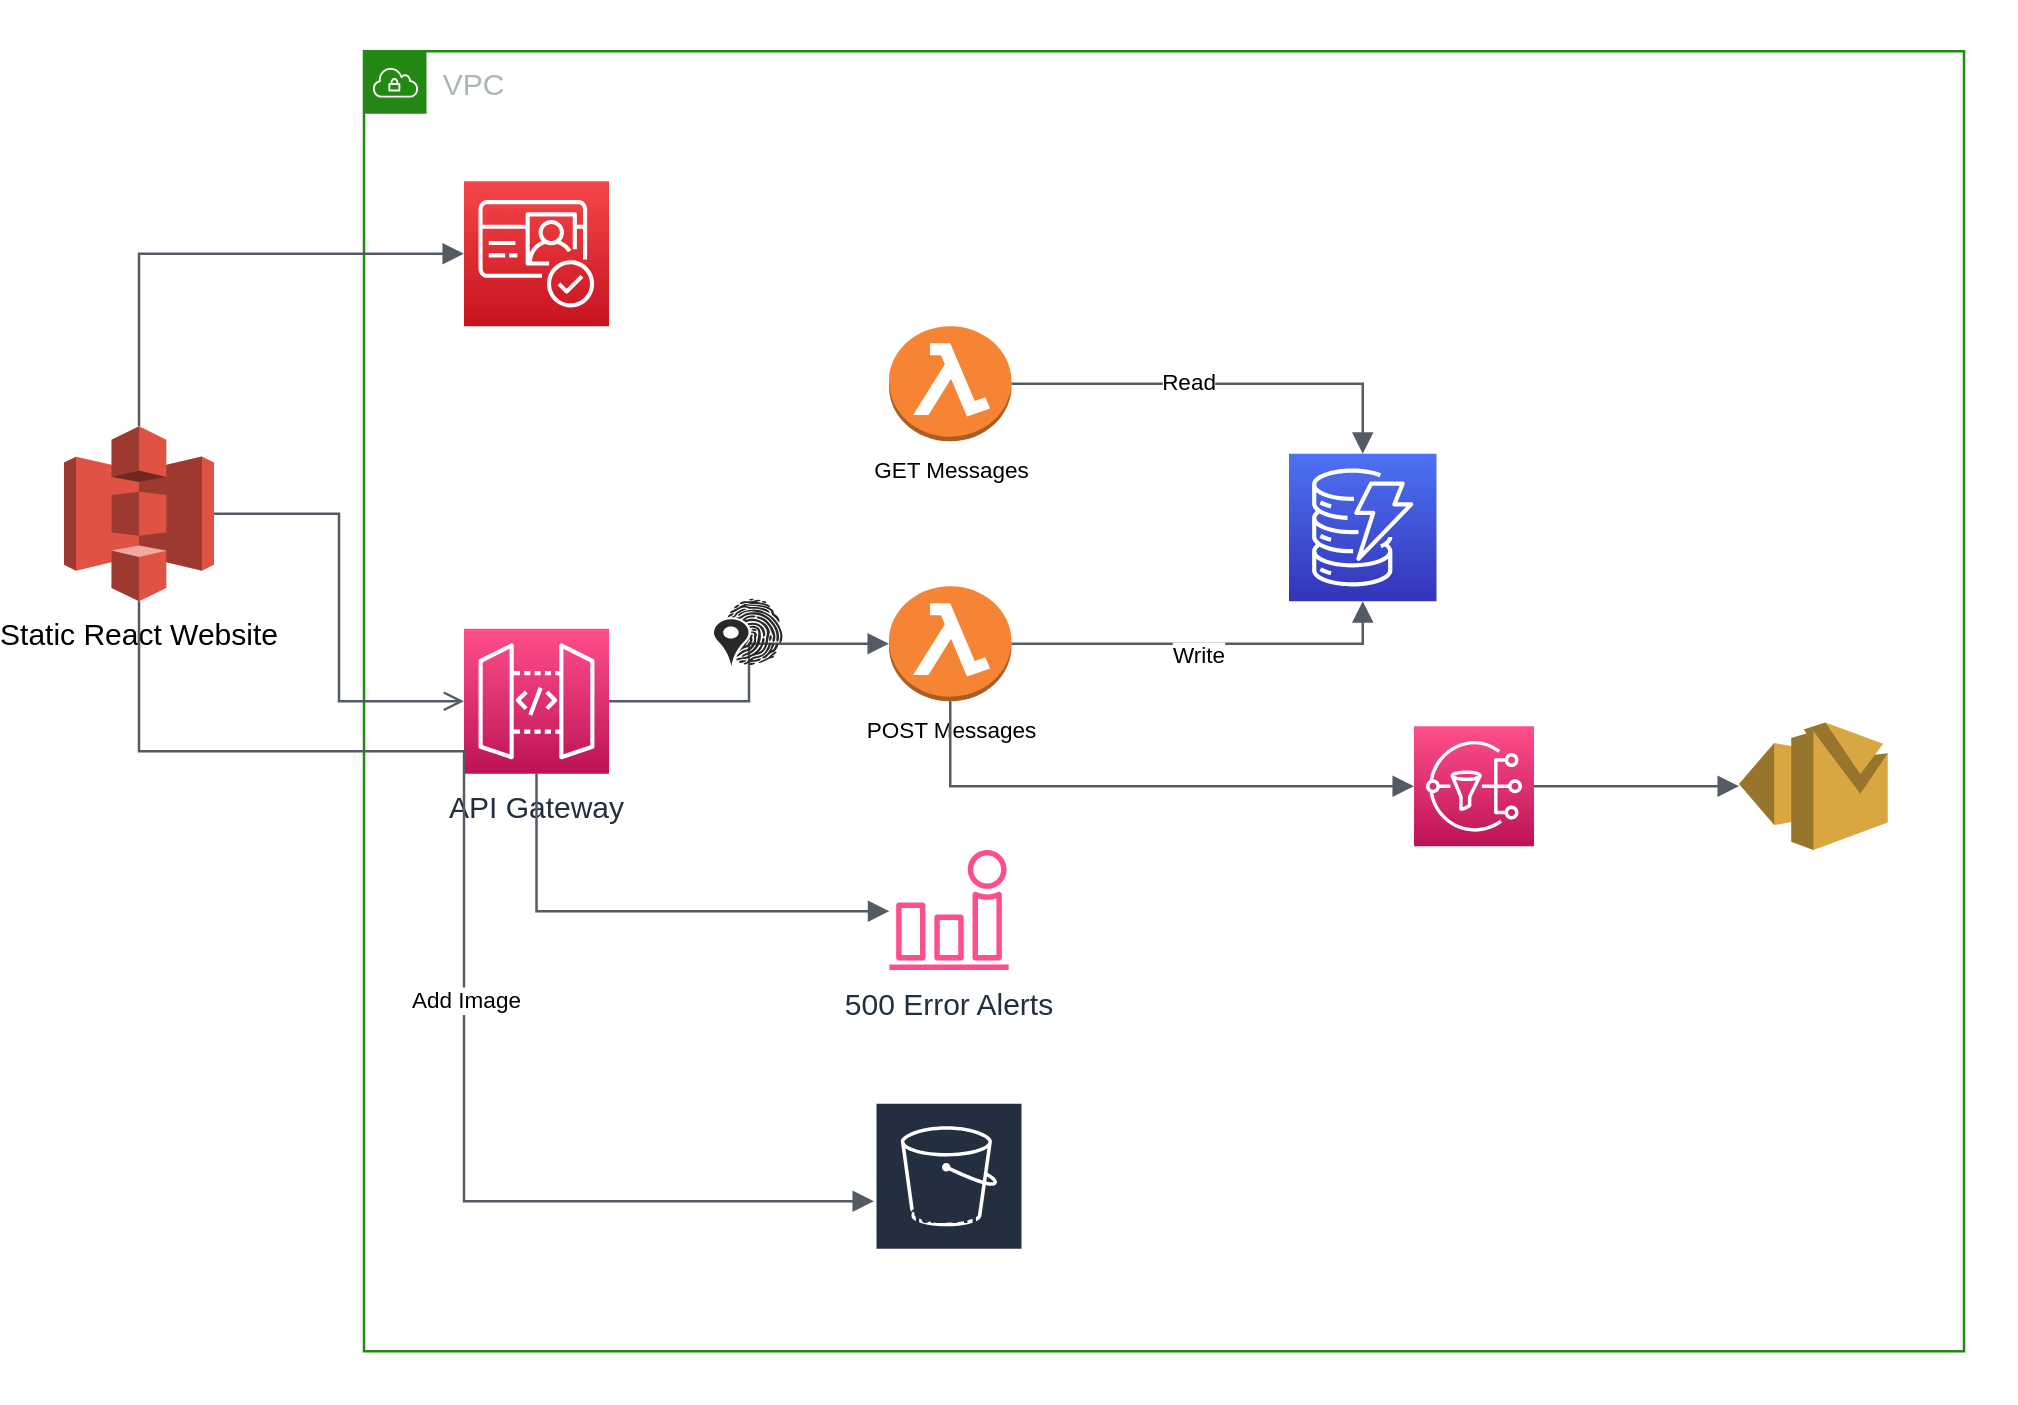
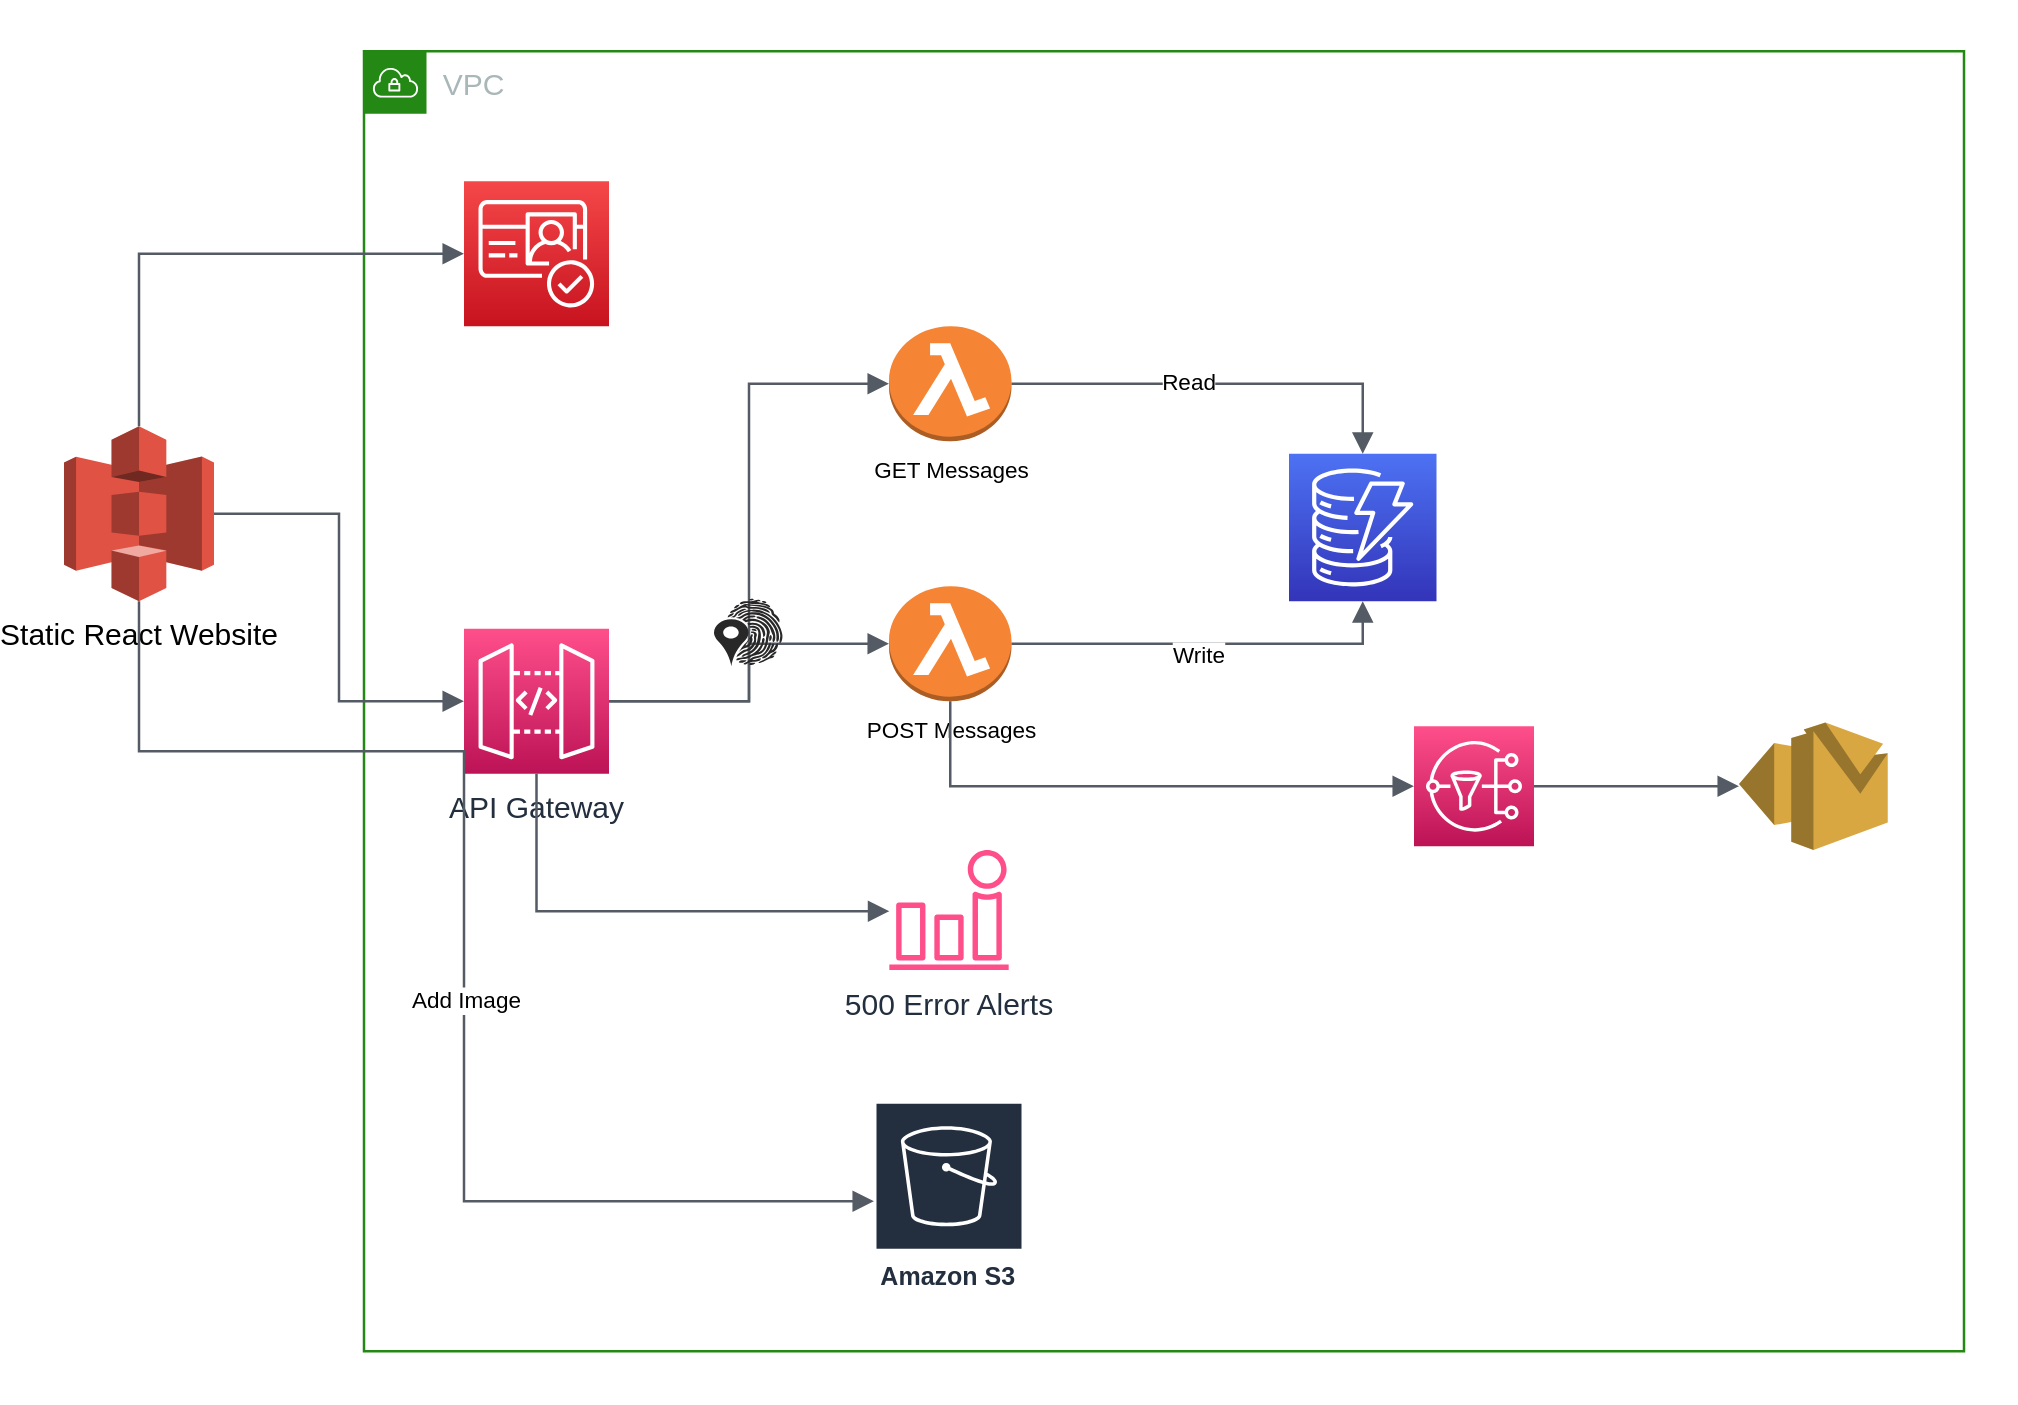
edge "API Gateway" -> "GET Messages": added
edge "Static React Website" -> "API Gateway": arrowhead open -> block
node "Amazon S3": size 150x138 -> 150x200
